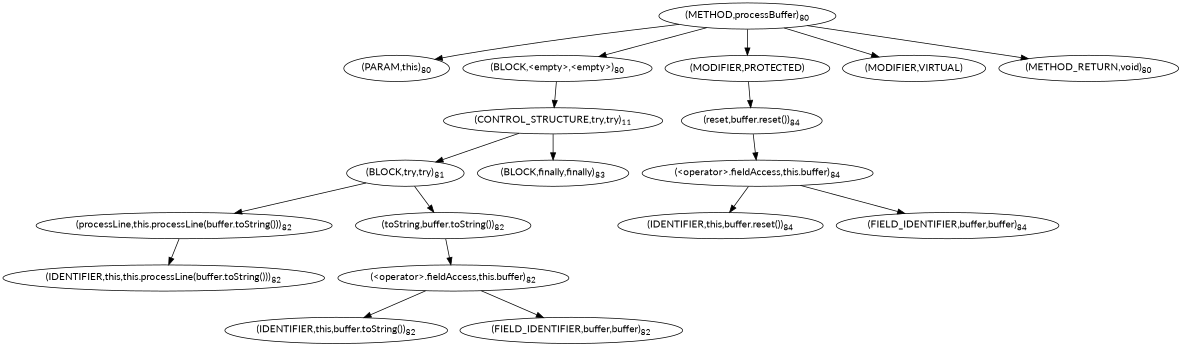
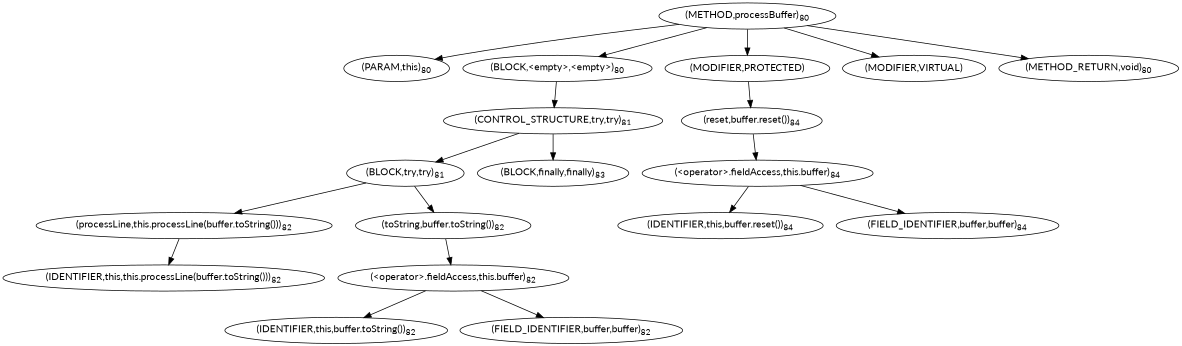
node "(CONTROL_STRUCTURE,try,try)": text "11" -> "81"
